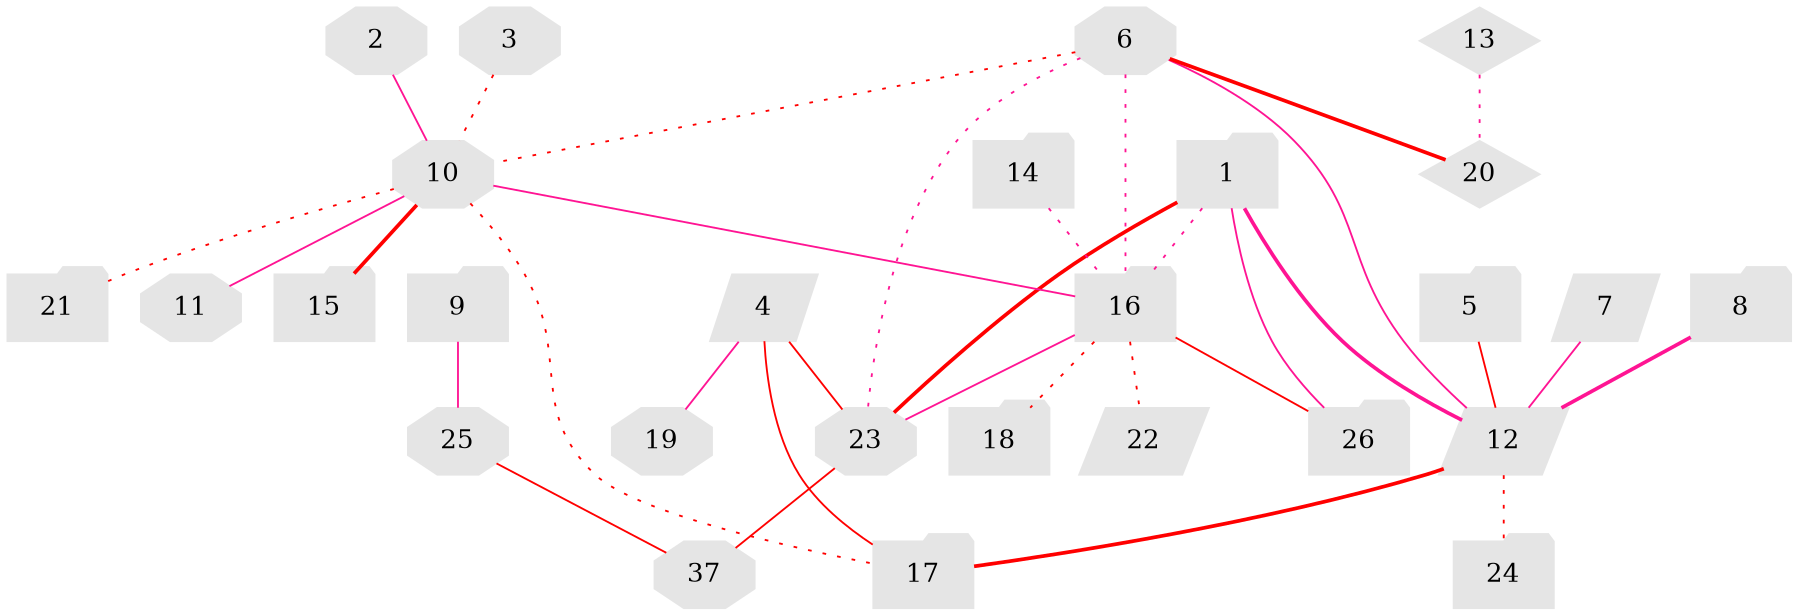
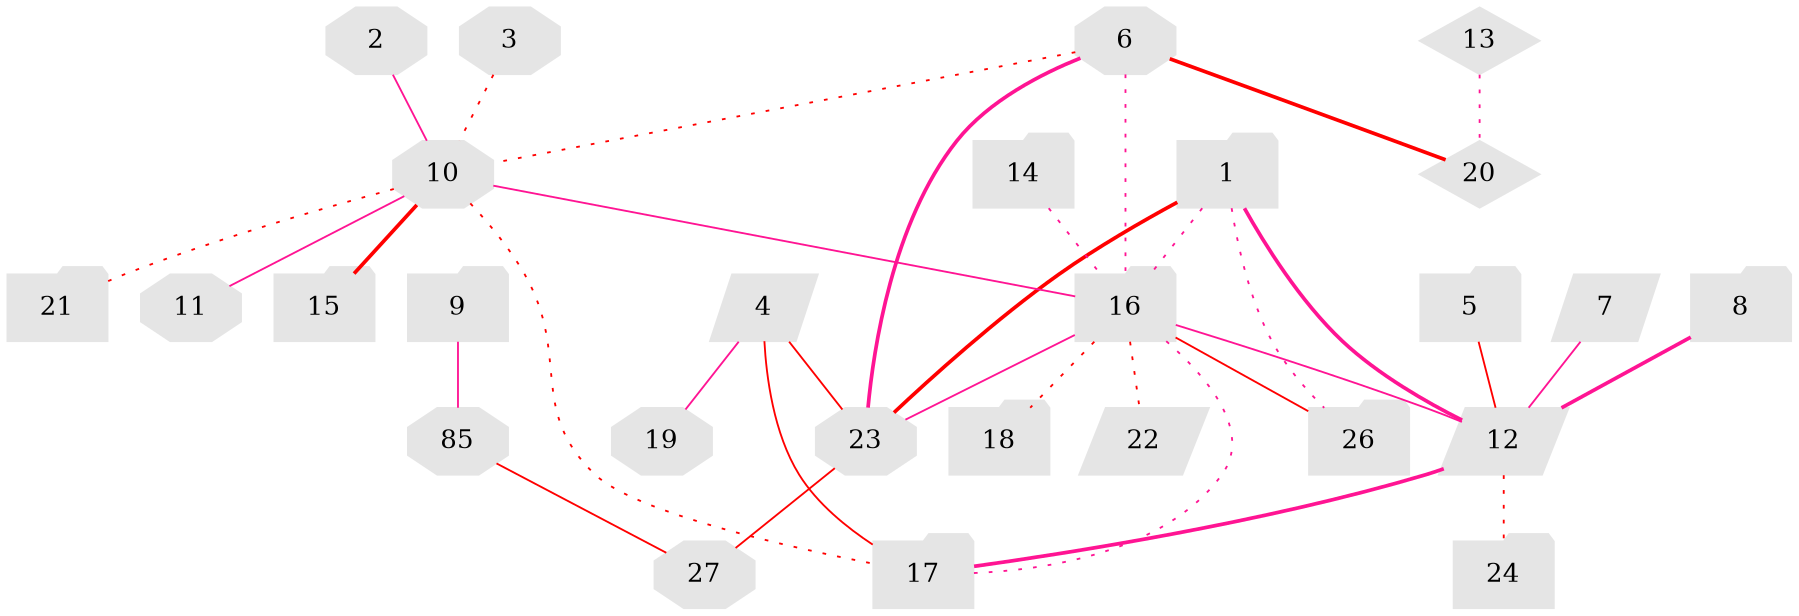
edge "6" -- "23": style dotted -> bold
edge "6" -- "12": now "16" -- "12"
edge "1" -- "26": style solid -> dotted
node "25": label "25" -> "85"
edge "16" -- "17": added
edge "12" -- "17": color red -> deeppink
node "37": label "37" -> "27"
